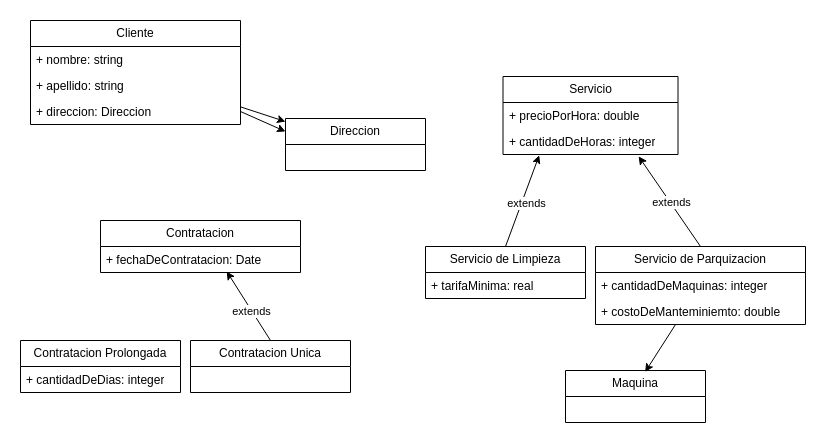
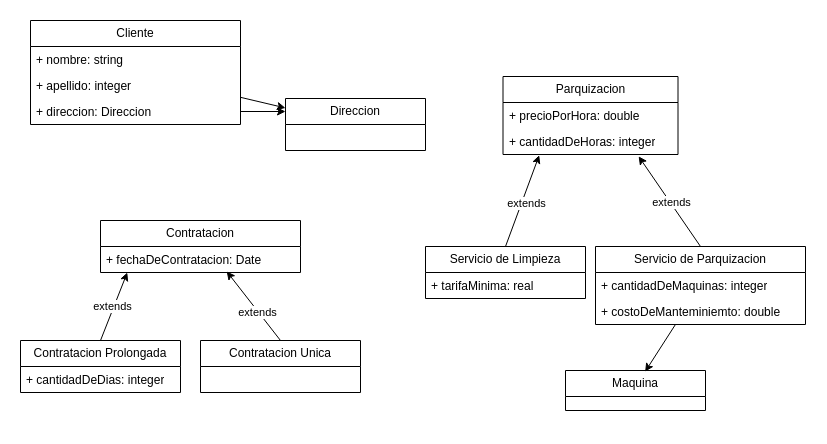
node "+ apellido: string": label "+ apellido: string" -> "+ apellido: integer"
node "Servicio": label "Servicio" -> "Parquizacion"
node "Direccion": moved (356, 145) -> (356, 125)
edge "Contratacion Prolongada" -> "+ fechaDeContratacion: Date": added, label "extends"
node "Contratacion Unica": moved (271, 367) -> (281, 367)
node "Maquina": size 140x52 -> 140x40
